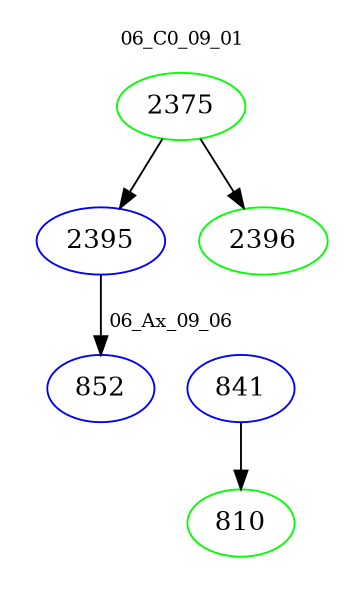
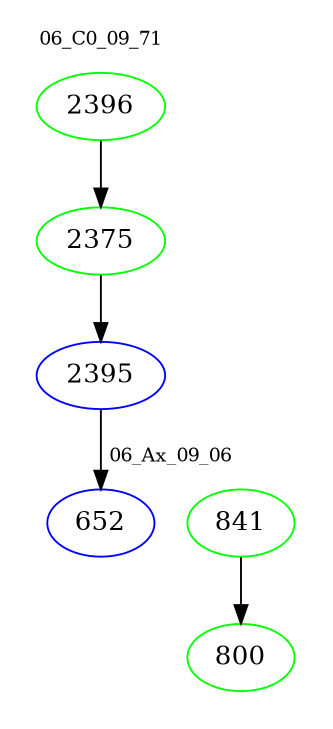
cluster "06_C0_09_01": label "06_C0_09_01" -> "06_C0_09_71"
edge "2375" -> "2396": reversed
node "852": label "852" -> "652"
node "841": color blue -> green
node "810": label "810" -> "800"
